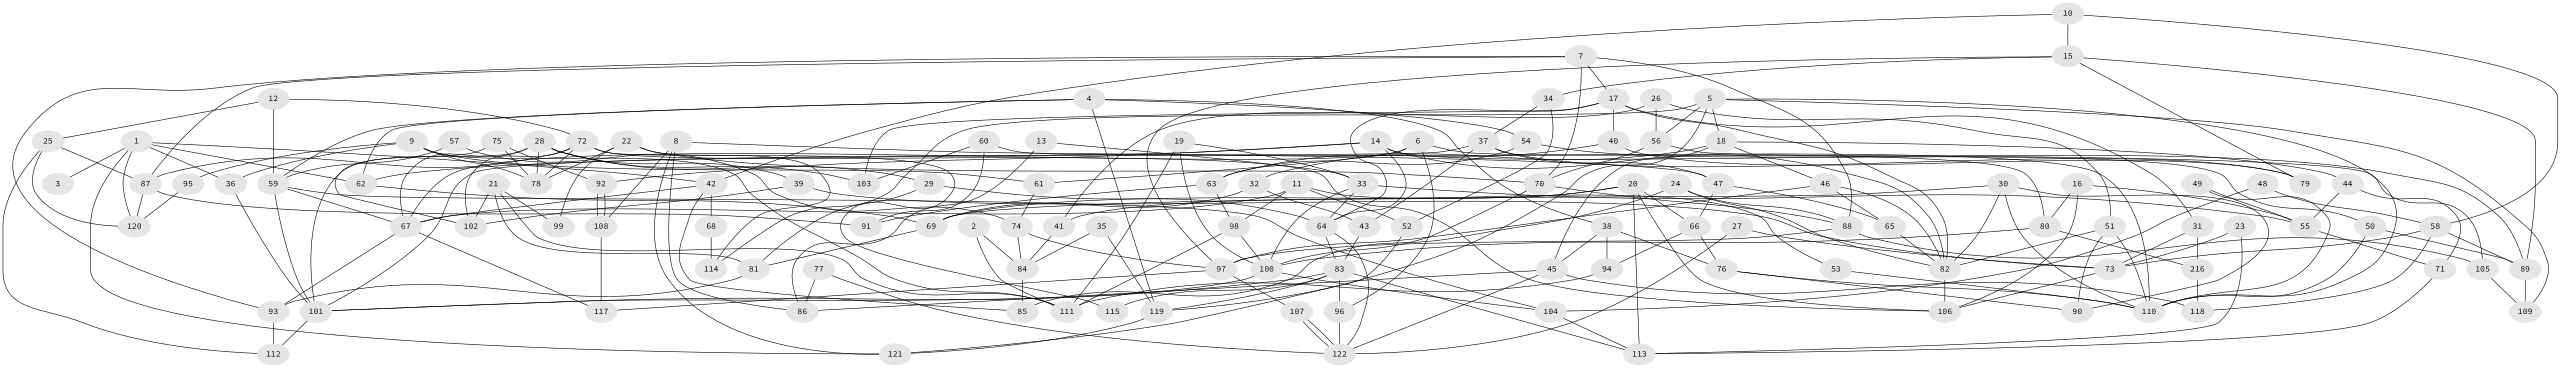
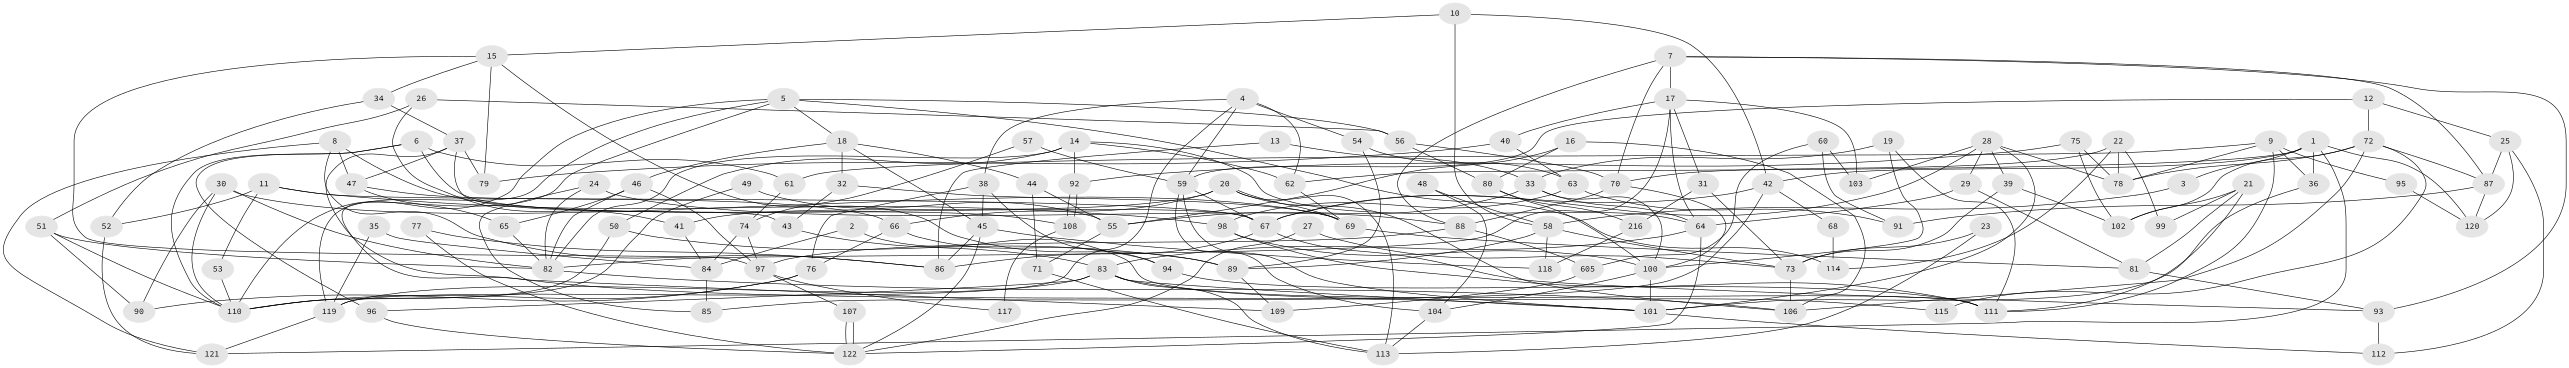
edge "3" -- "58": added
edge "67" -- "117": now "67" -- "86"
node "105": label "105" -> "605"
